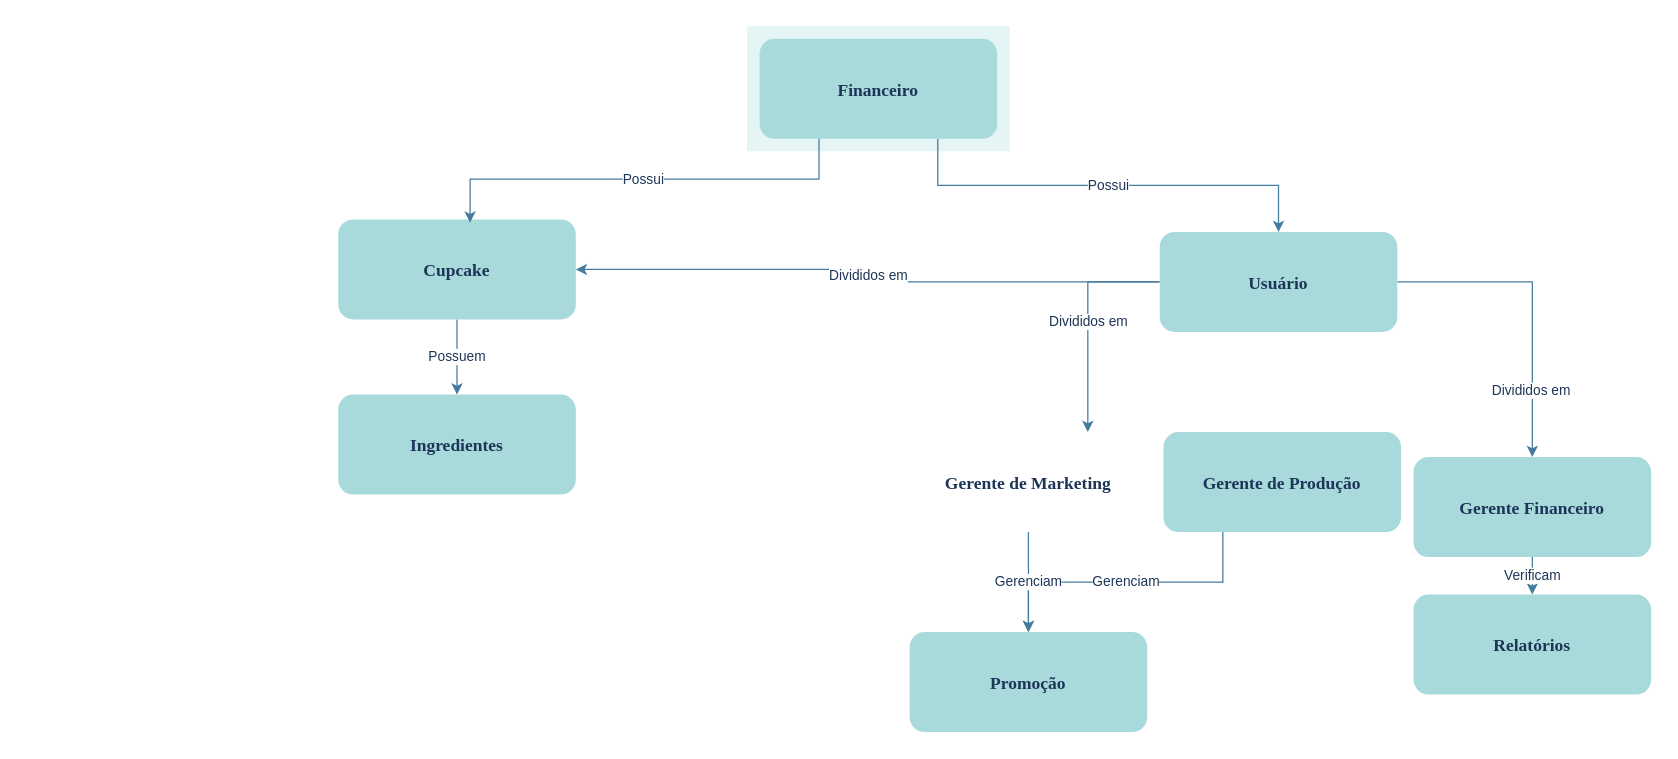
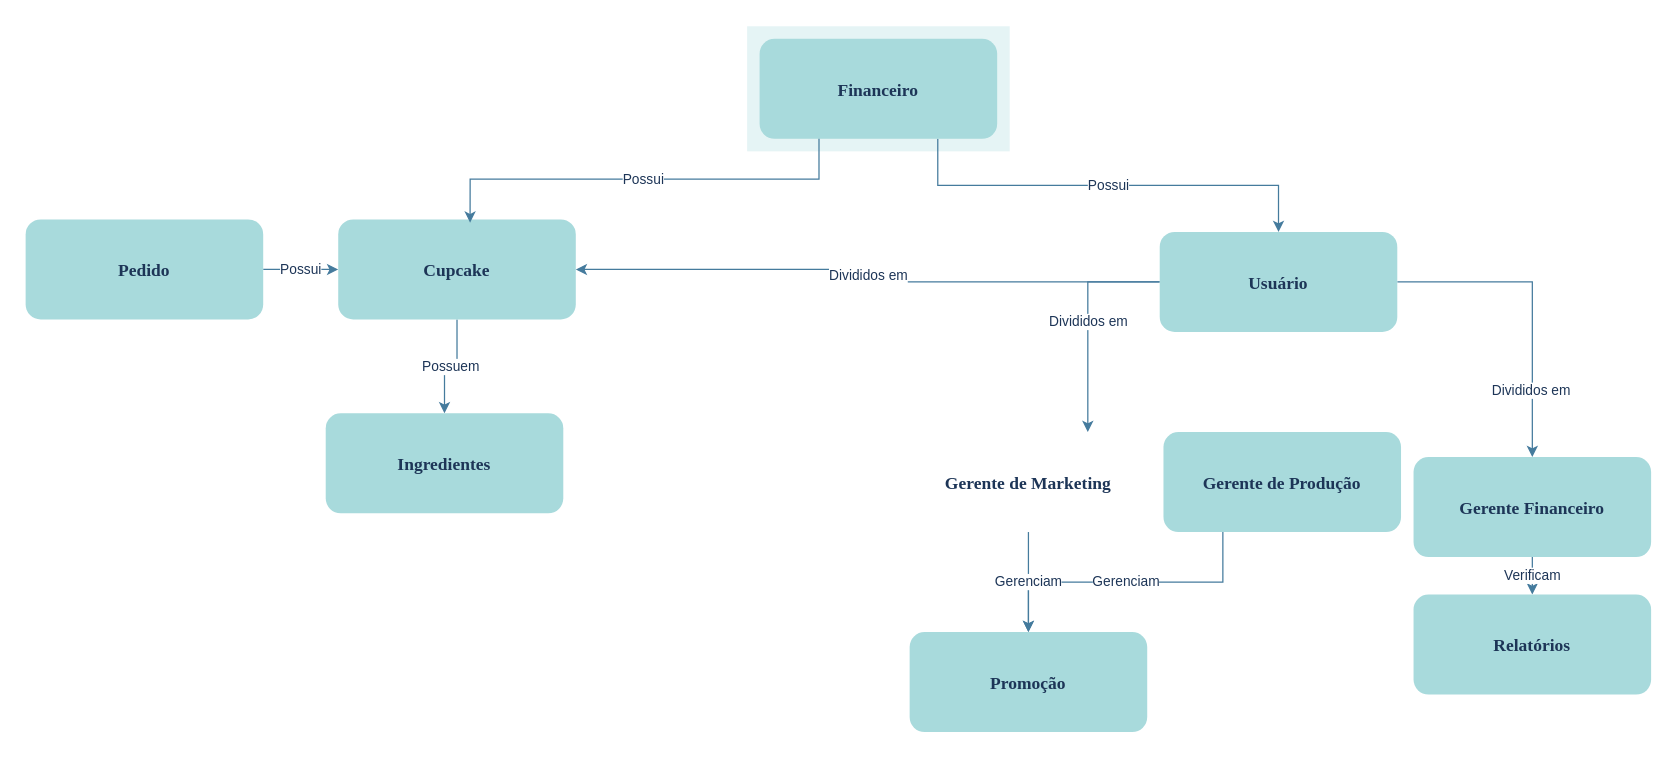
node "Pedido": added
edge "Pedido" -> "Cupcake": added, label "Possui"
node "Ingredientes": moved (457, 444) -> (444, 463)
